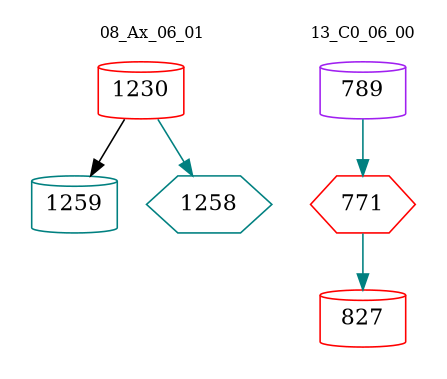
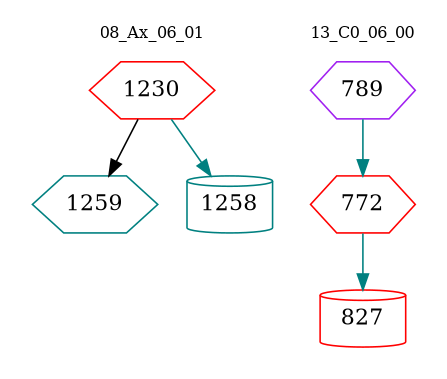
node "1230": shape cylinder -> hexagon
node "789": shape cylinder -> hexagon
node "1259": shape cylinder -> hexagon
node "1258": shape hexagon -> cylinder
node "771": label "771" -> "772"
